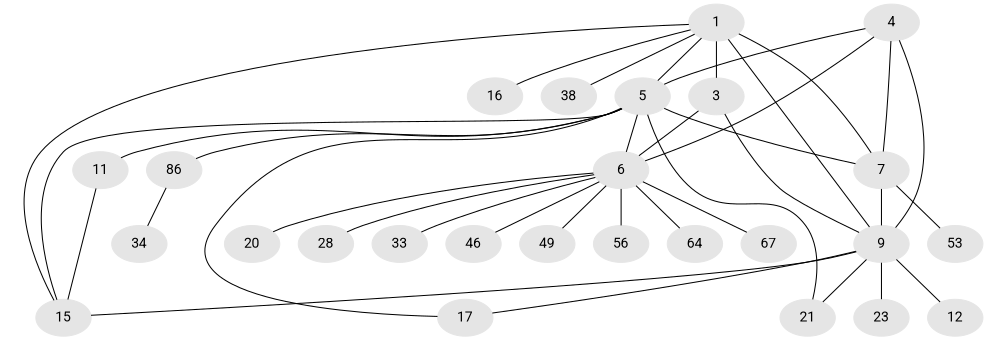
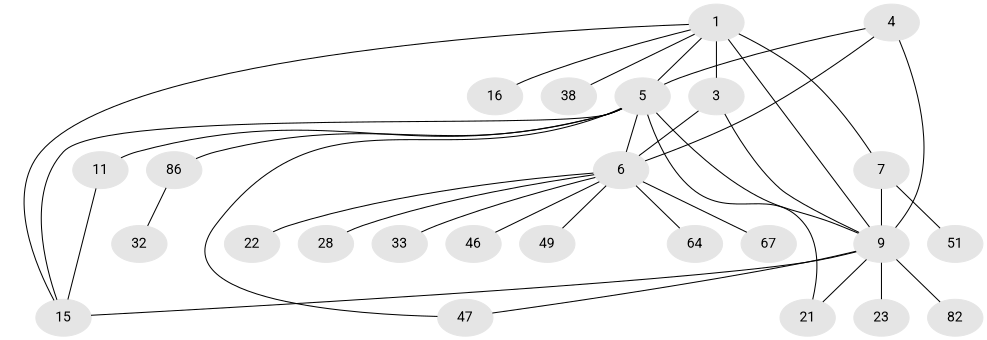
edge "4" -- "7": removed
edge "5" -- "7": now "5" -- "9"
node "34": label "34" -> "32"
node "20": label "20" -> "22"
node "56": removed
node "53": label "53" -> "51"
node "17": label "17" -> "47"
node "12": label "12" -> "82"
